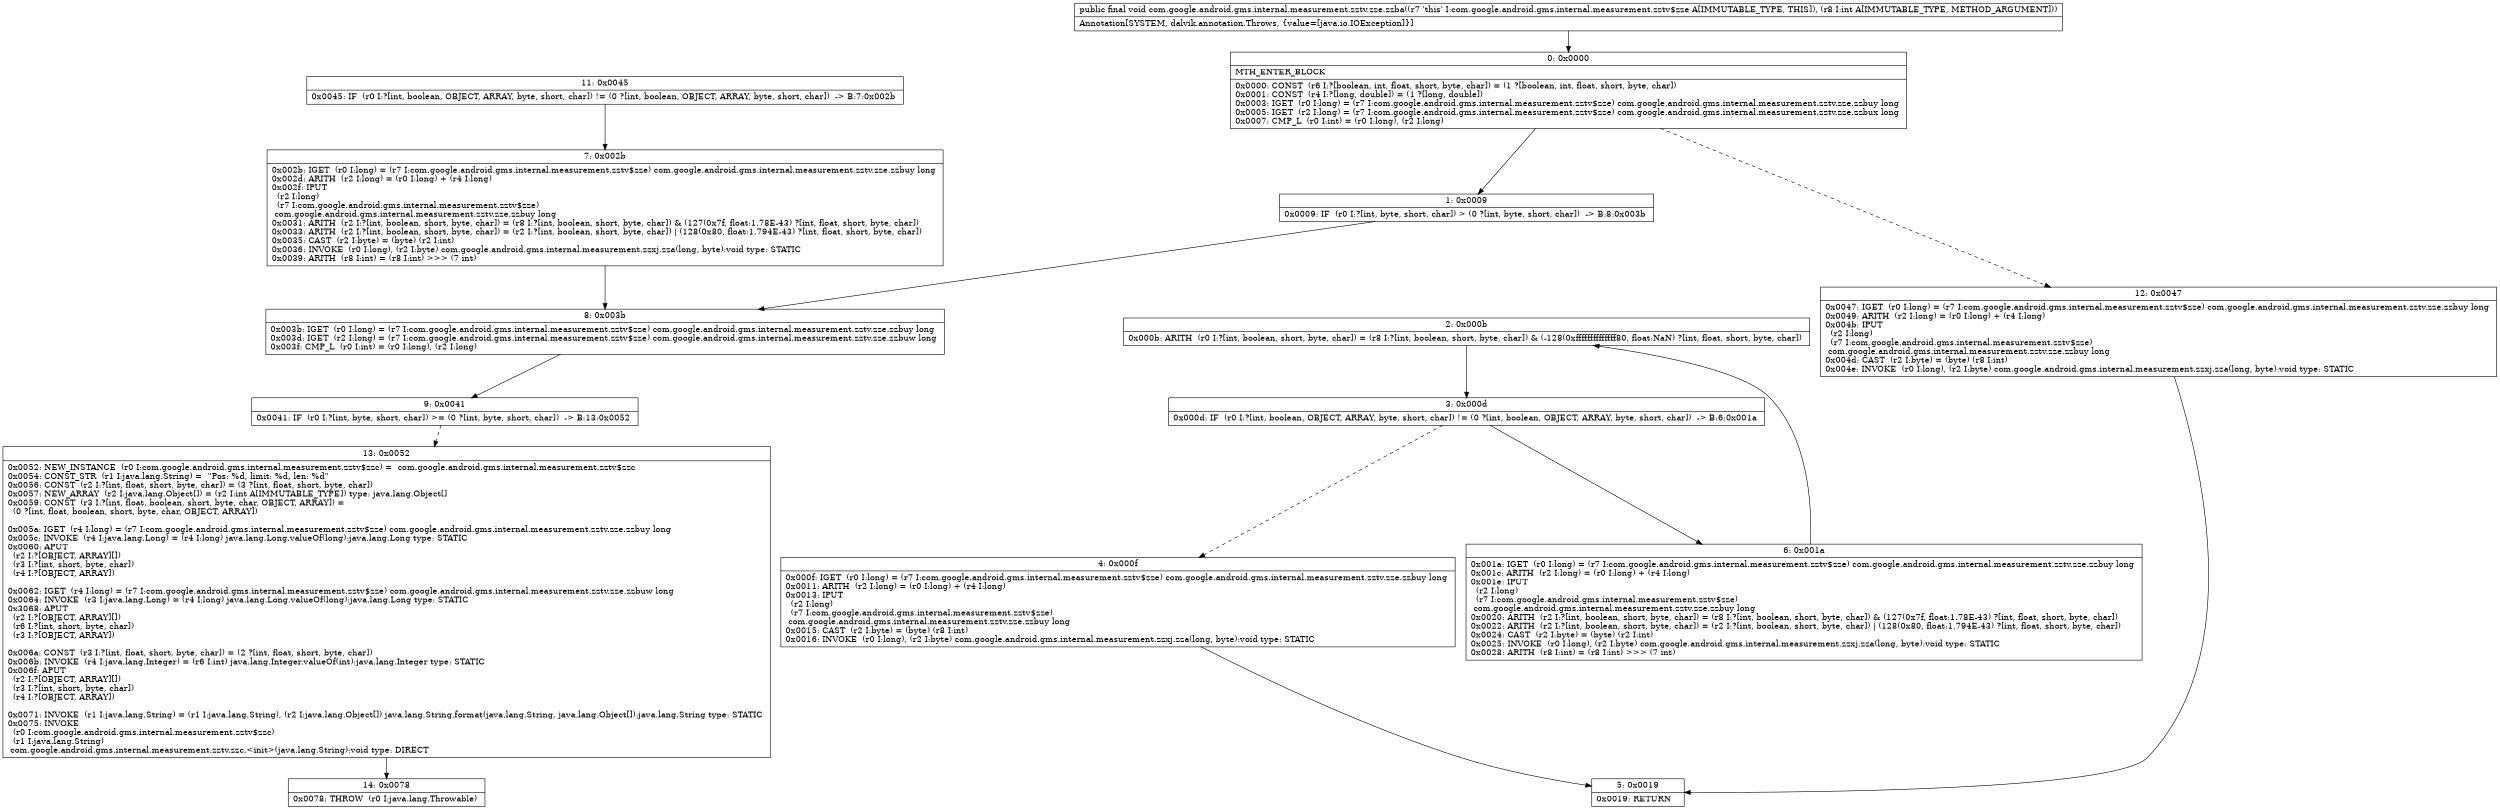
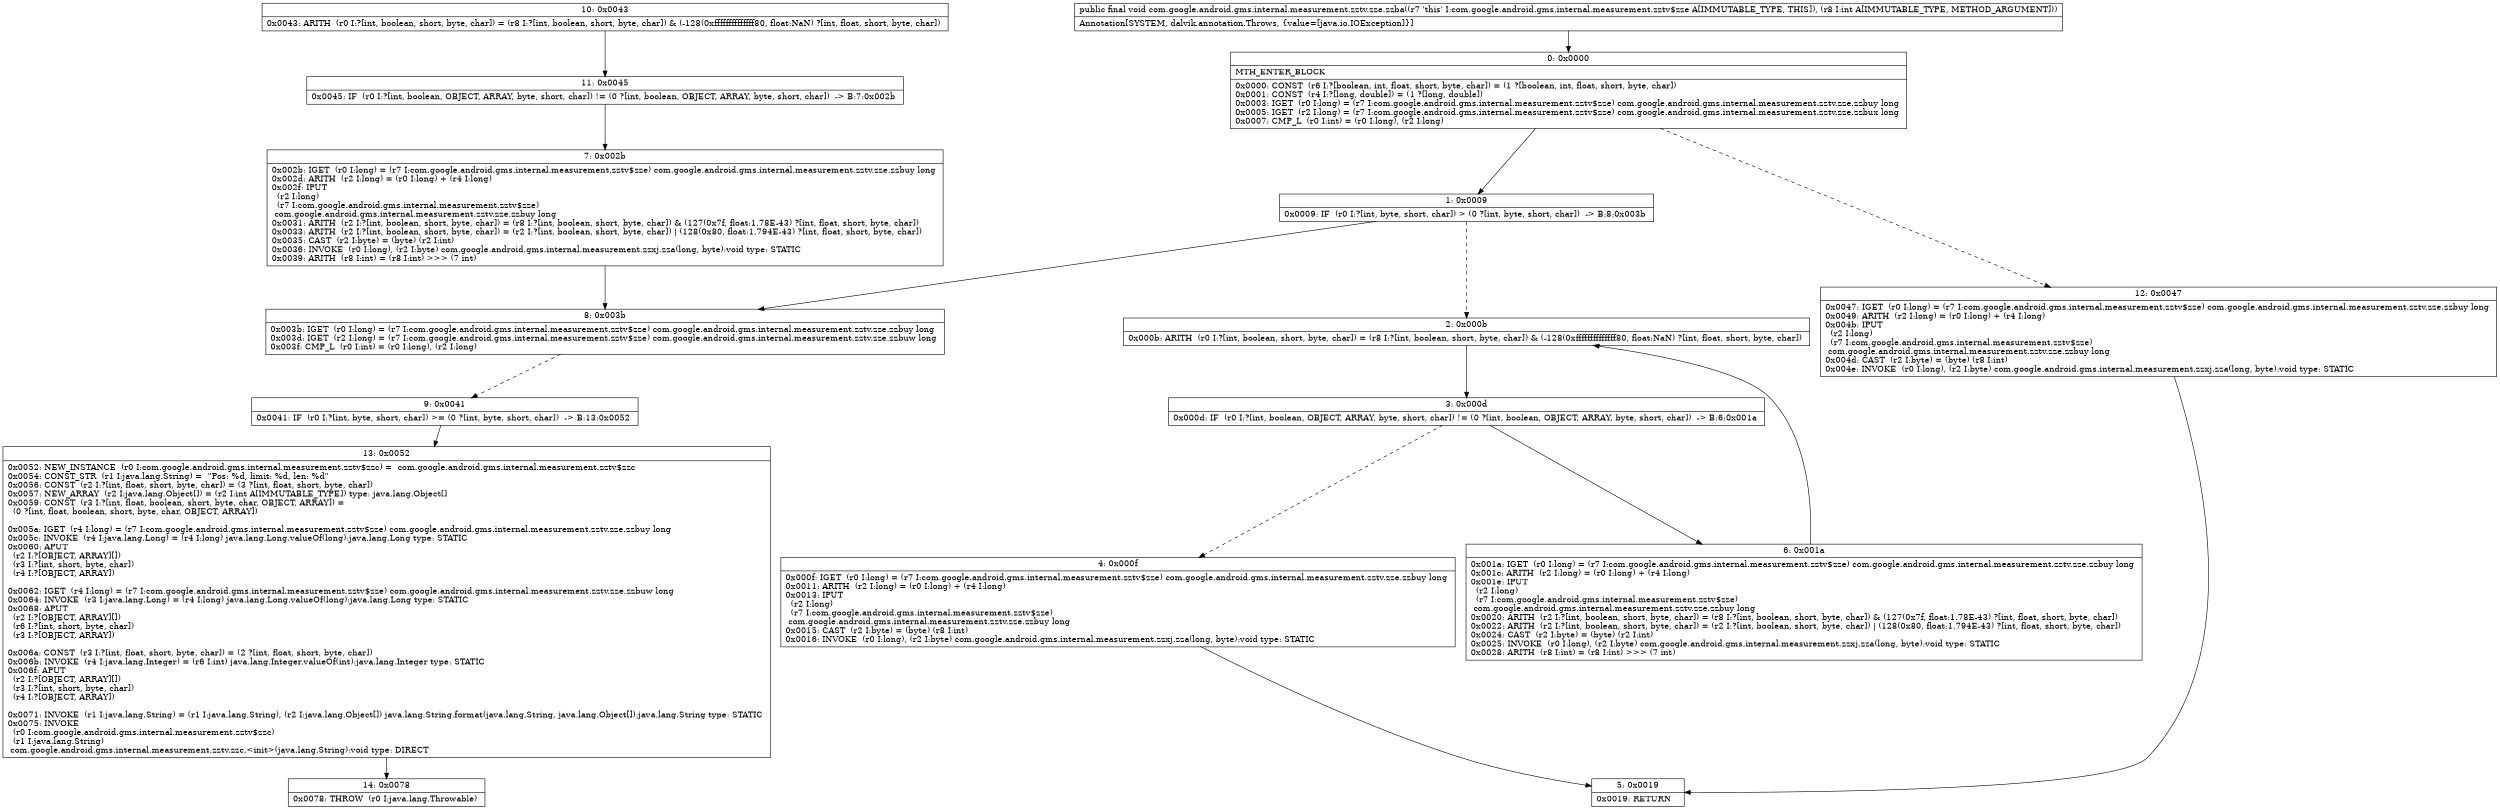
node "10: 0x0043": added
edge "1: 0x0009" -> "2: 0x000b": added
edge "8: 0x003b" -> "9: 0x0041": style solid -> dashed
edge "9: 0x0041" -> "13: 0x0052": style dashed -> solid
node "13: 0x0052": text "0x3068: APUT" -> "0x0068: APUT"
